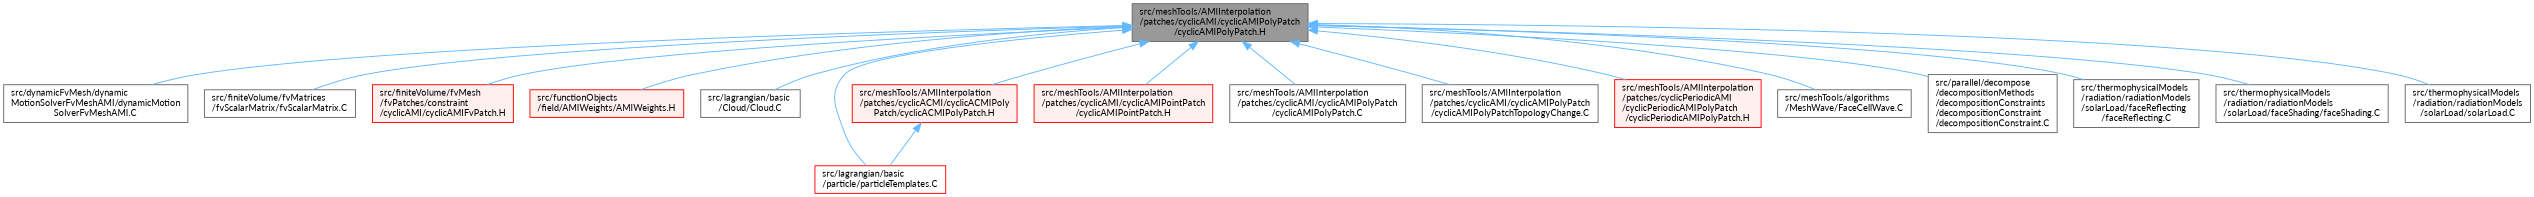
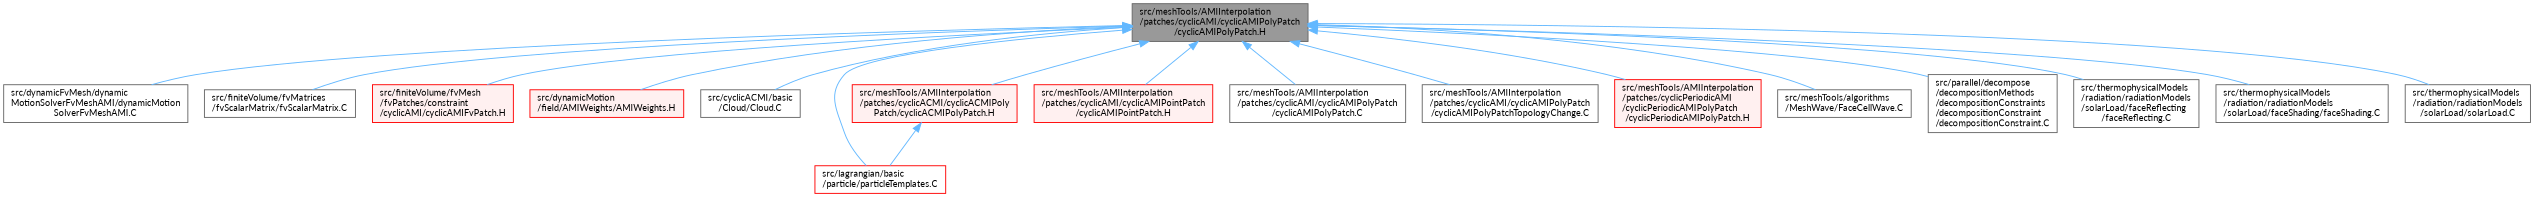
node "src/functionObjects /field/AMIWeights/AMIWeights.H": label "src/functionObjects /field/AMIWeights/AMIWeights.H" -> "src/dynamicMotion /field/AMIWeights/AMIWeights.H"
node "src/lagrangian/basic /Cloud/Cloud.C": label "src/lagrangian/basic /Cloud/Cloud.C" -> "src/cyclicACMI/basic /Cloud/Cloud.C"
